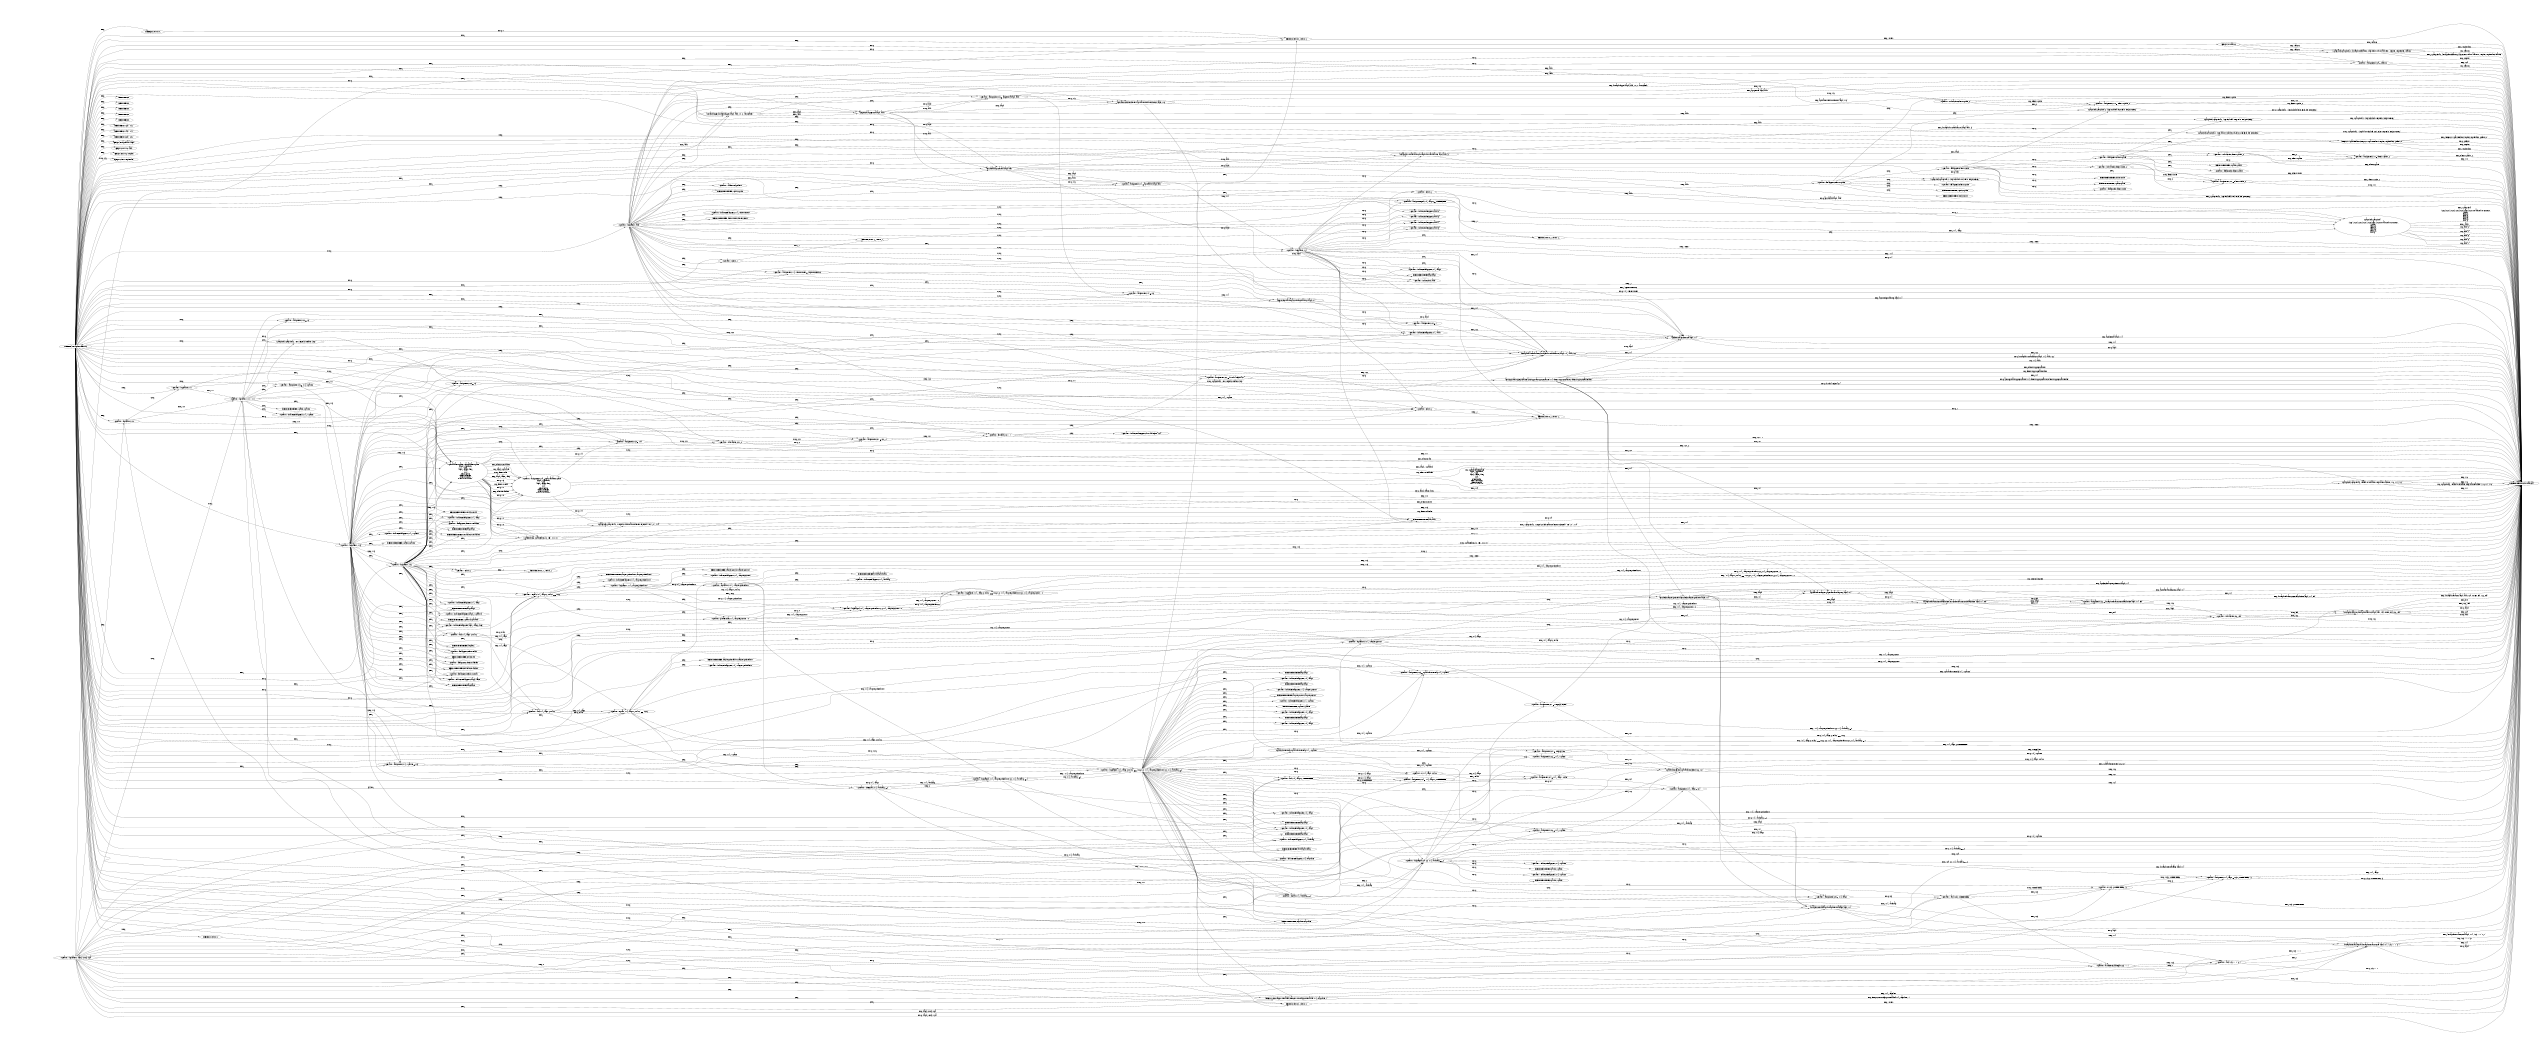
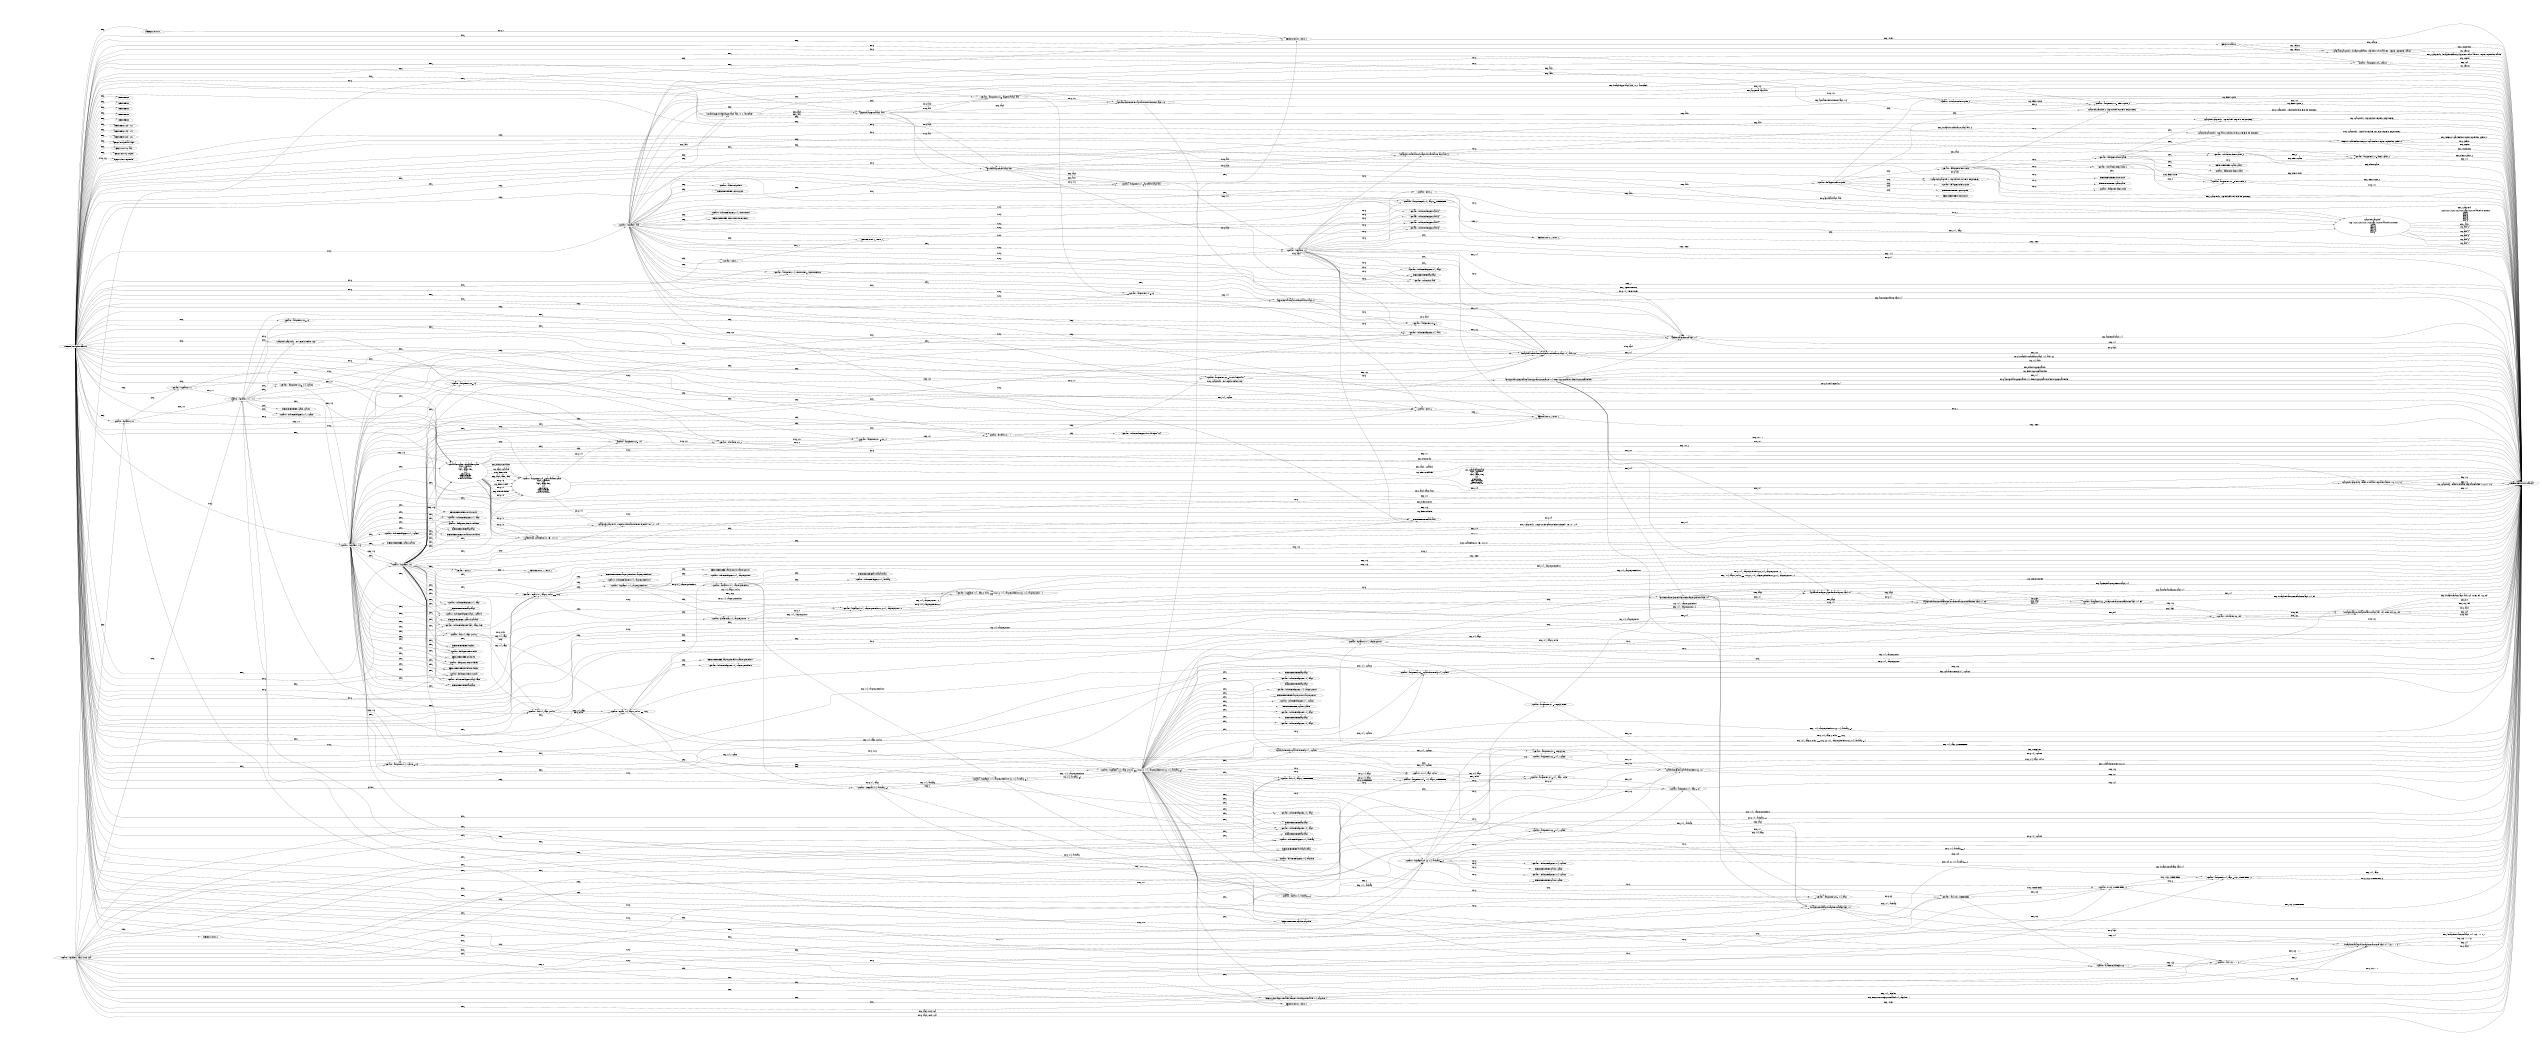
edge "(METHOD,hostapd_notif_assoc)" -> "(<operator>.logicalNot,!v14->sa_query_count)": now "(METHOD,hostapd_notif_assoc)" -> "(<operator>.assignment,v10 = elems.wps_ie - 2)"
